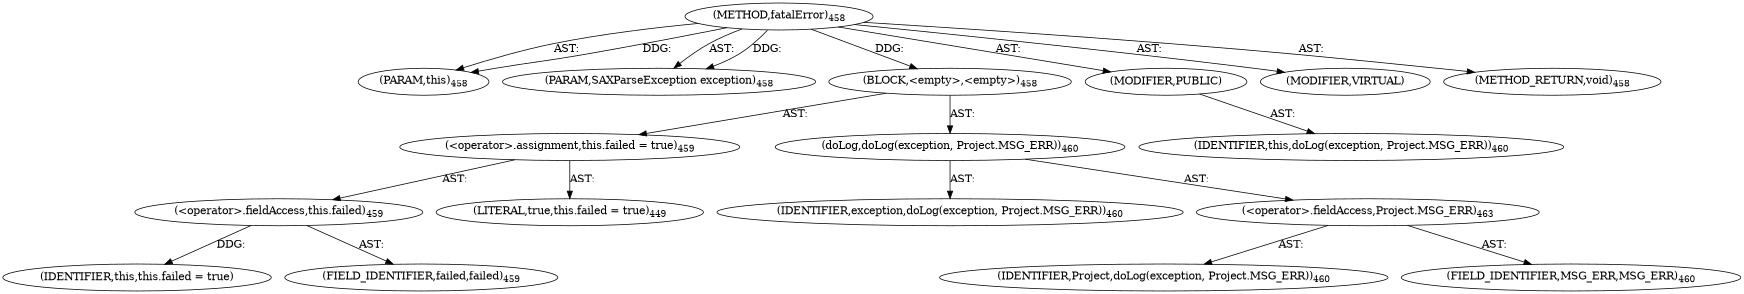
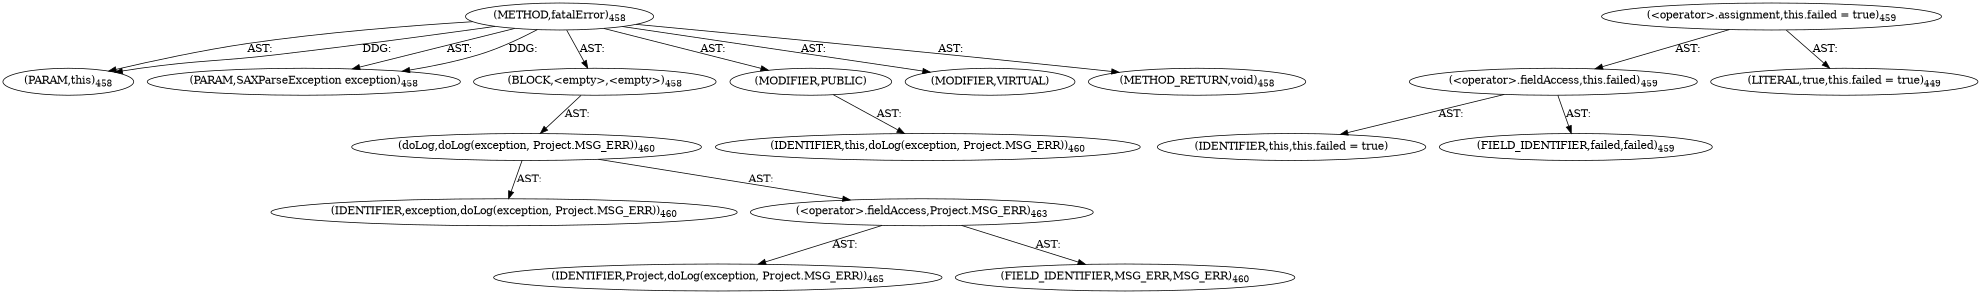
edge "(METHOD,fatalError)" -> "(BLOCK,<empty>,<empty>)": label "DDG: " -> "AST: "
edge "(BLOCK,<empty>,<empty>)" -> "(<operator>.assignment,this.failed = true)": removed, label "AST:"
edge "(<operator>.fieldAccess,this.failed)" -> "(IDENTIFIER,this,this.failed = true)": label "DDG: " -> "AST: "
node "(IDENTIFIER,Project,doLog(exception, Project.MSG_ERR))": text "460" -> "465"
